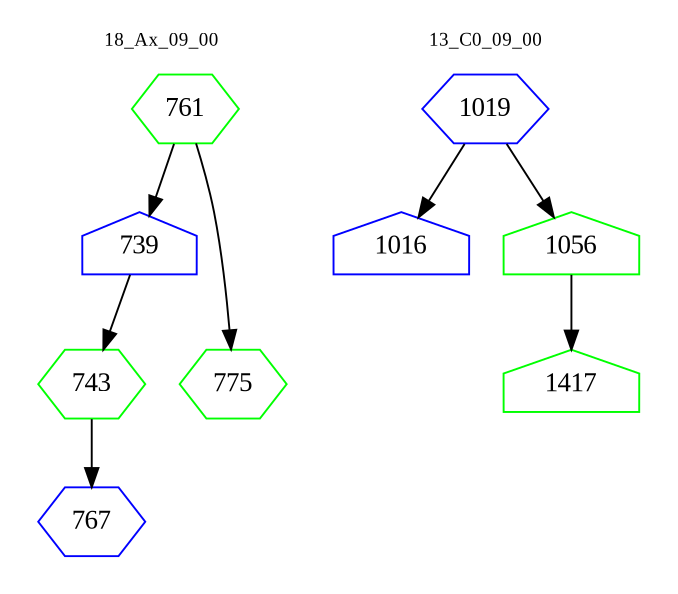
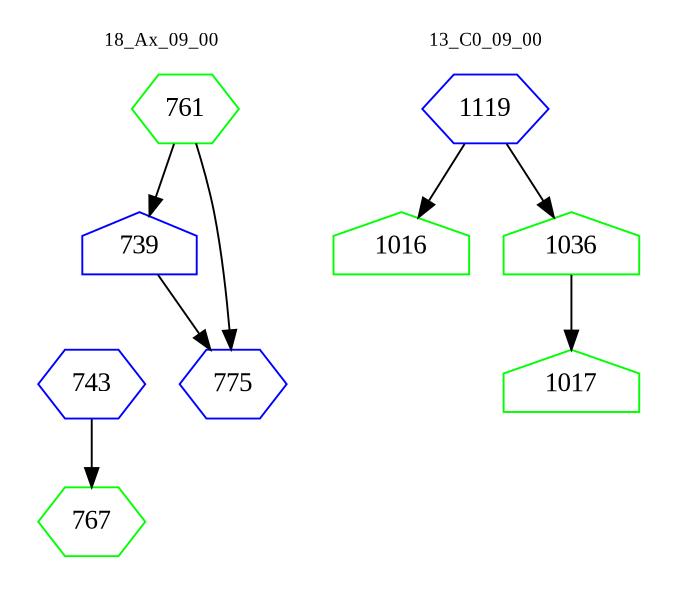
node "1019": label "1019" -> "1119"
node "1016": color blue -> green
node "1056": label "1056" -> "1036"
edge "739" -> "743": now "739" -> "775"
node "743": color green -> blue
node "775": color green -> blue
node "1417": label "1417" -> "1017"
node "767": color blue -> green
